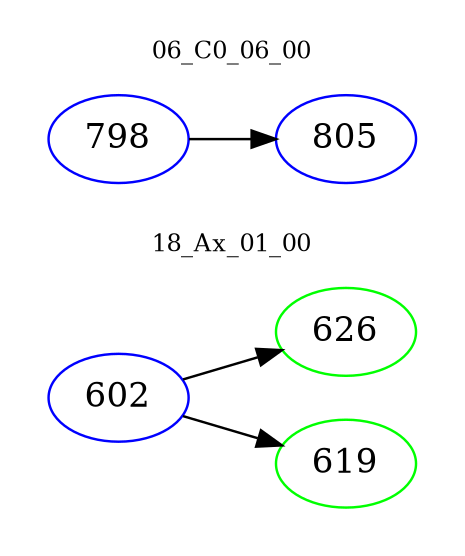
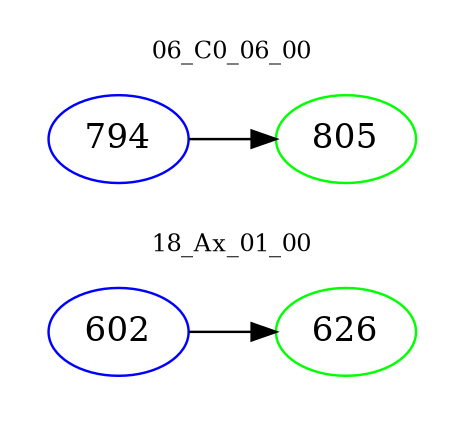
node "798": label "798" -> "794"
node "805": color blue -> green
node "619": removed
